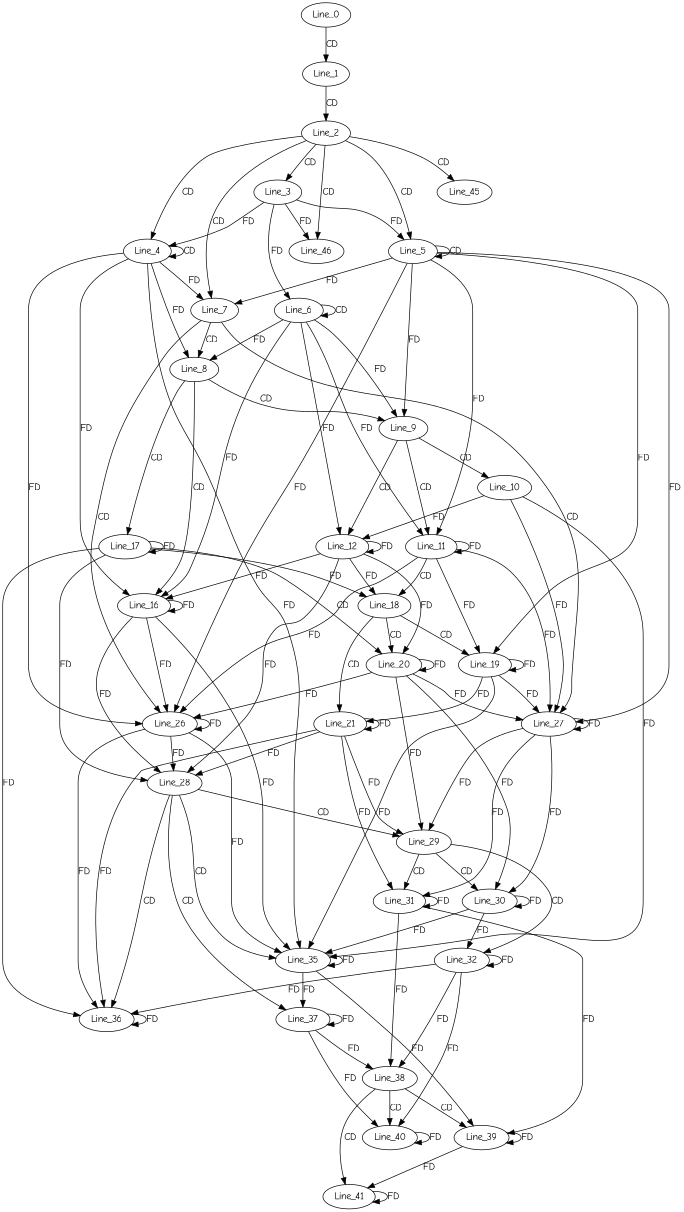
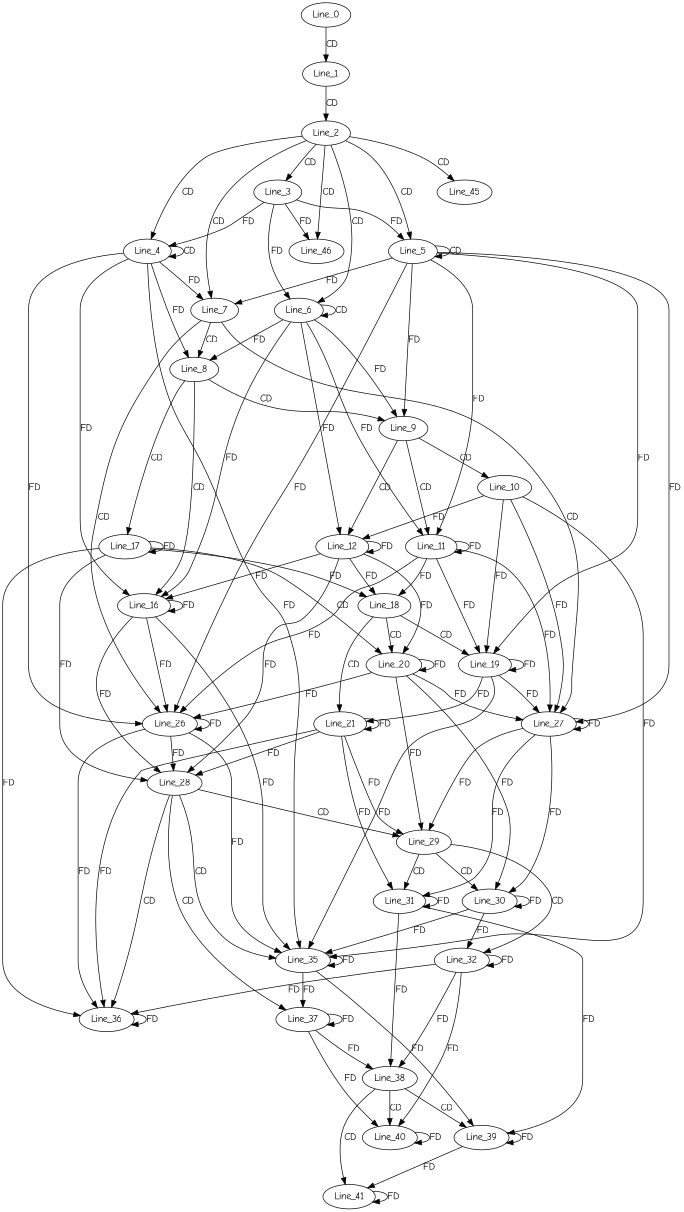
edge "Line_2" -> "Line_6": added, label "CD"
edge "Line_10" -> "Line_19": added, label "FD"
edge "Line_11" -> "Line_18": label "CD" -> "FD"
